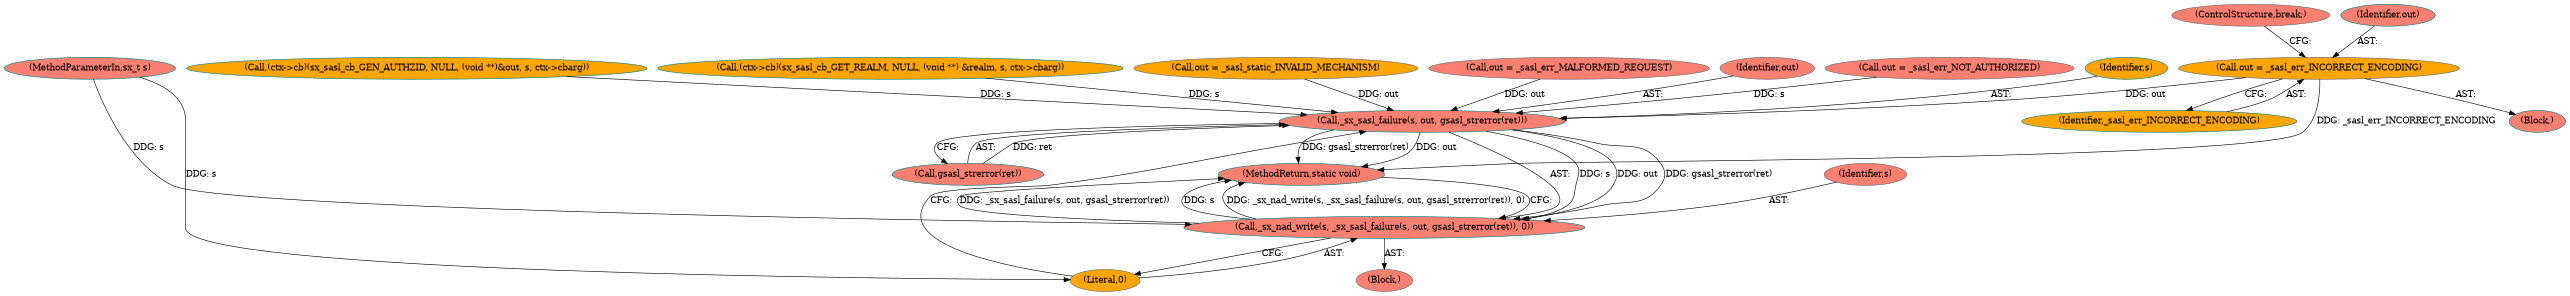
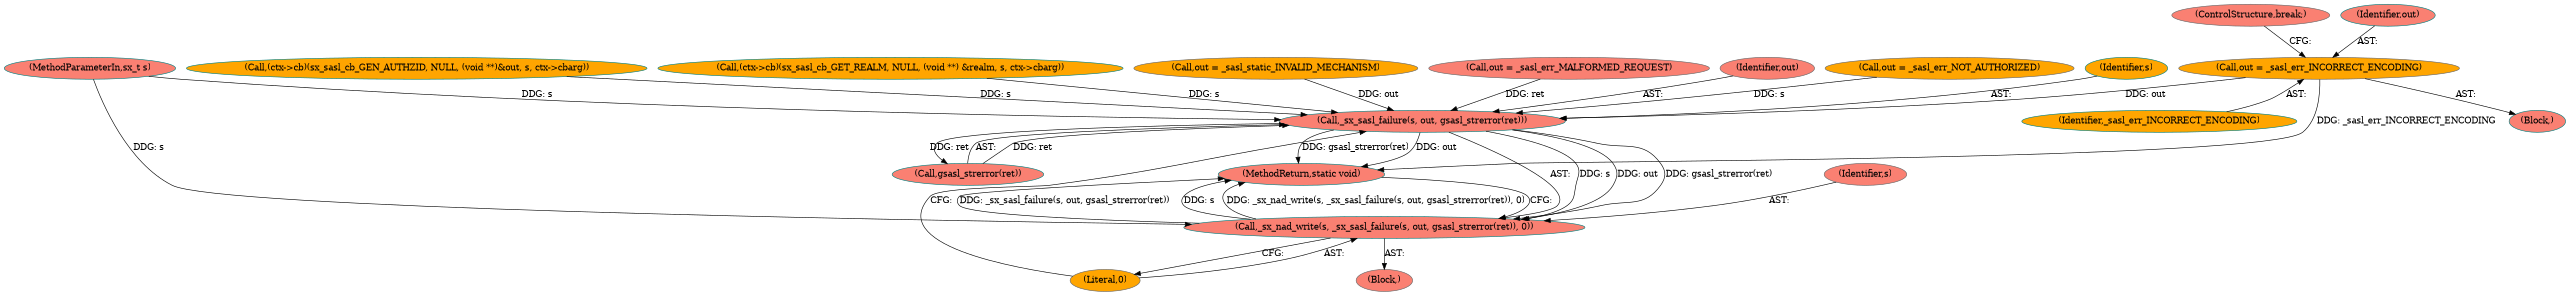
node "(Call,out = _sasl_err_NOT_AUTHORIZED)": fillcolor salmon -> orange
edge "(Call,out = _sasl_err_INCORRECT_ENCODING)" -> "(Identifier,_sasl_err_INCORRECT_ENCODING)": removed, label "CFG:"
edge "(Call,out = _sasl_err_MALFORMED_REQUEST)" -> "(Call,_sx_sasl_failure(s, out, gsasl_strerror(ret)))": label "DDG: out" -> "DDG: ret"
edge "(Call,_sx_sasl_failure(s, out, gsasl_strerror(ret)))" -> "(Call,gsasl_strerror(ret))": label "CFG: " -> "DDG: ret"
edge "(MethodParameterIn,sx_t s)" -> "(Literal,0)": now "(MethodParameterIn,sx_t s)" -> "(Call,_sx_sasl_failure(s, out, gsasl_strerror(ret)))"
